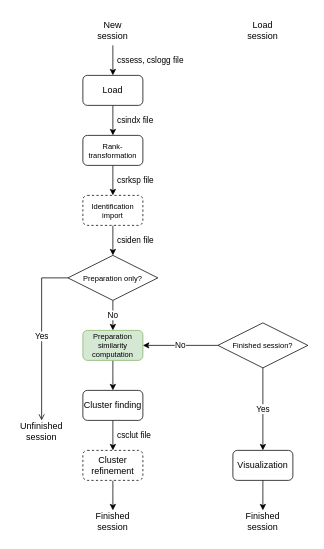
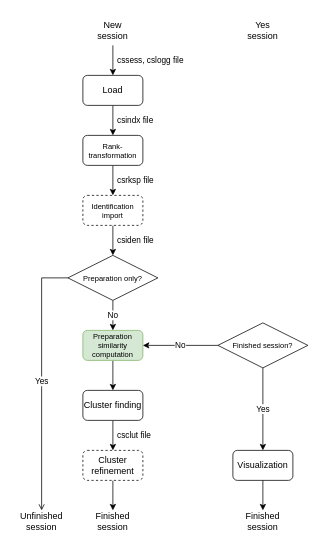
node "Load session": label "Load session" -> "Yes session"
node "Unfinished session": moved (42, 432) -> (42, 522)
